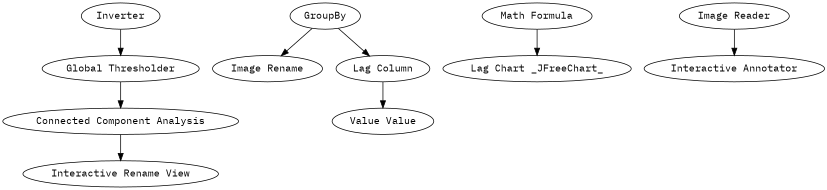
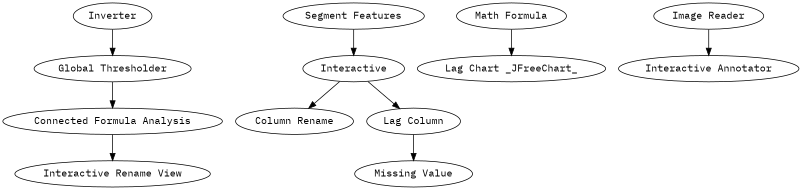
node "GroupBy": label "GroupBy" -> "Interactive"
node "Segment Features": added
node "Image Rename": label "Image Rename" -> "Column Rename"
node "Connected Component Analysis": label "Connected Component Analysis" -> "Connected Formula Analysis"
node "Value Value": label "Value Value" -> "Missing Value"
